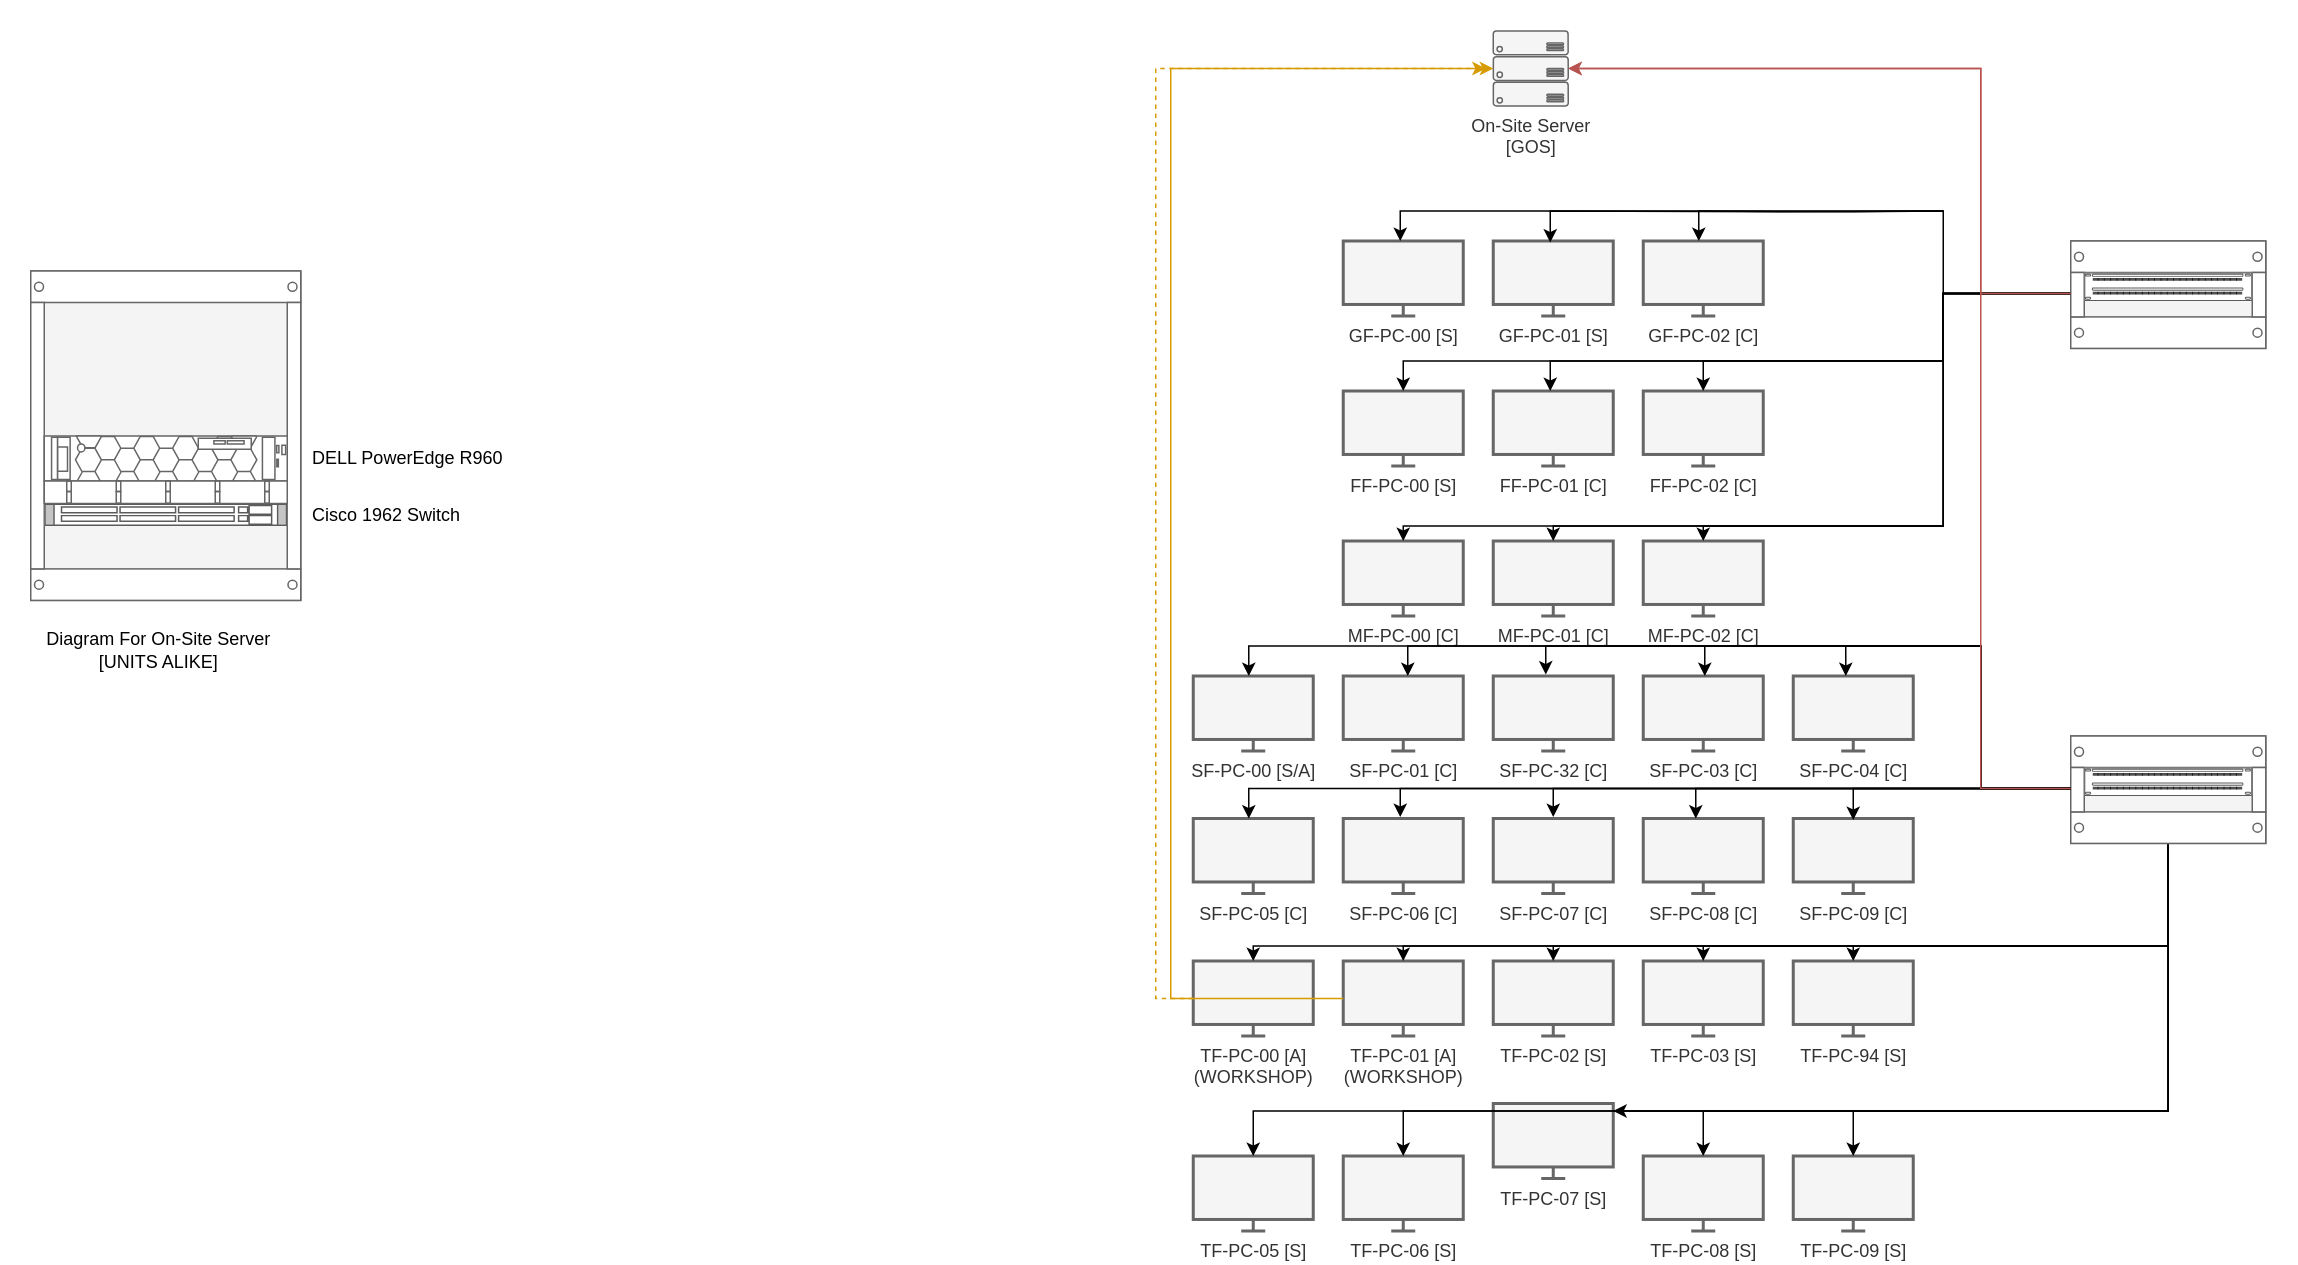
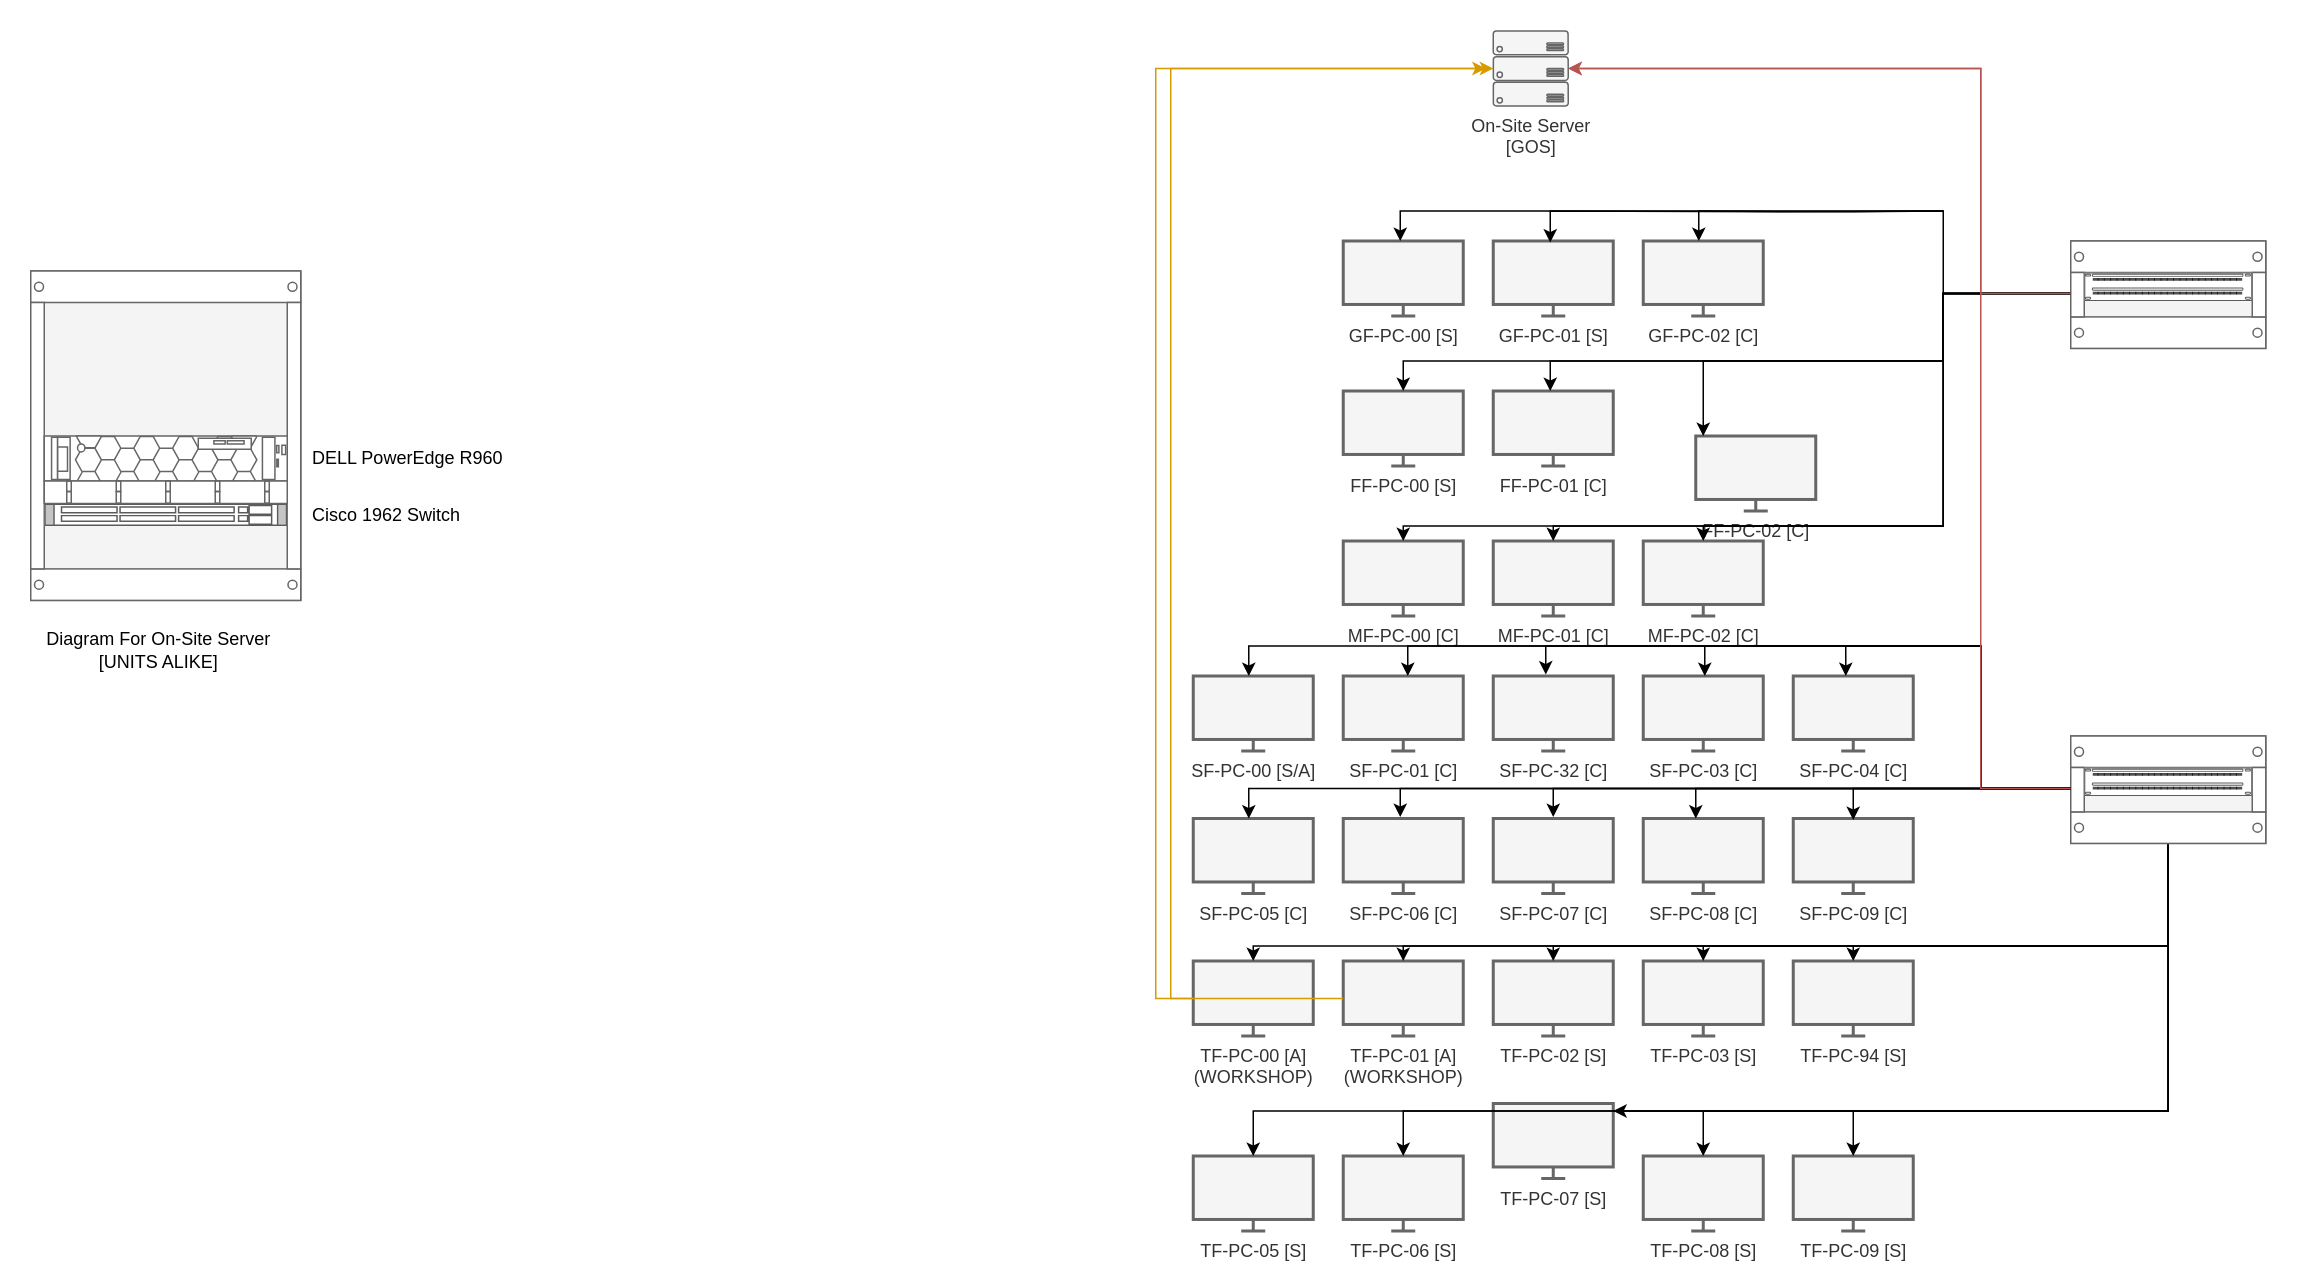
node "FF-PC-02 [C]": moved (1703, 428) -> (1756, 473)
edge "TF-PC-00 [A] (WORKSHOP)" -> "On-Site Server [GOS]": style dashed -> solid
